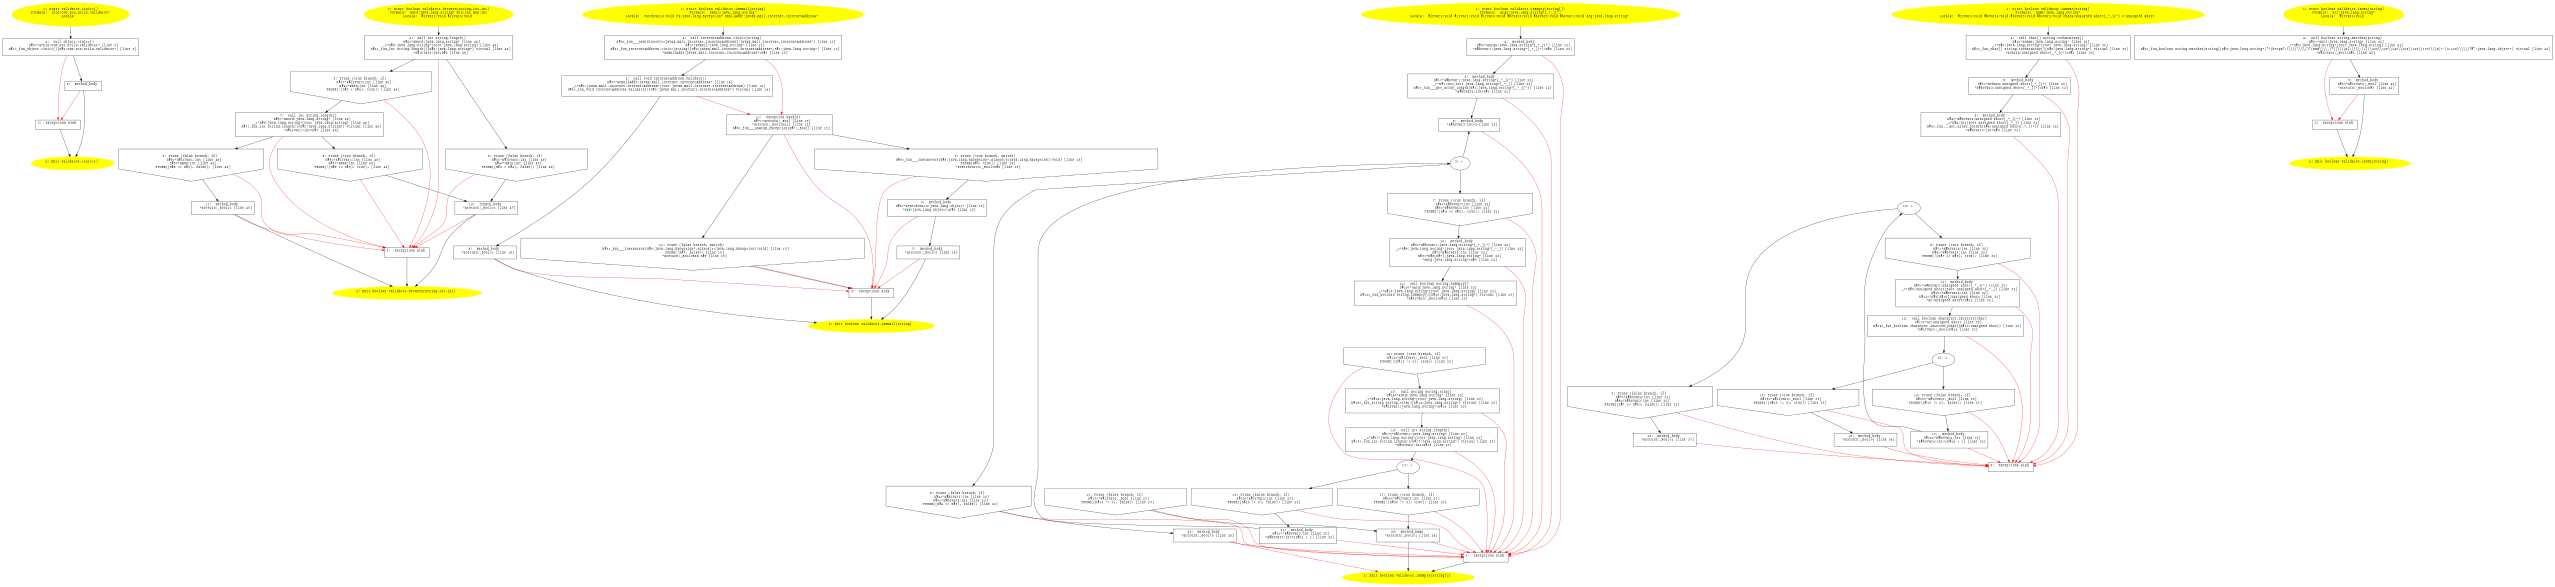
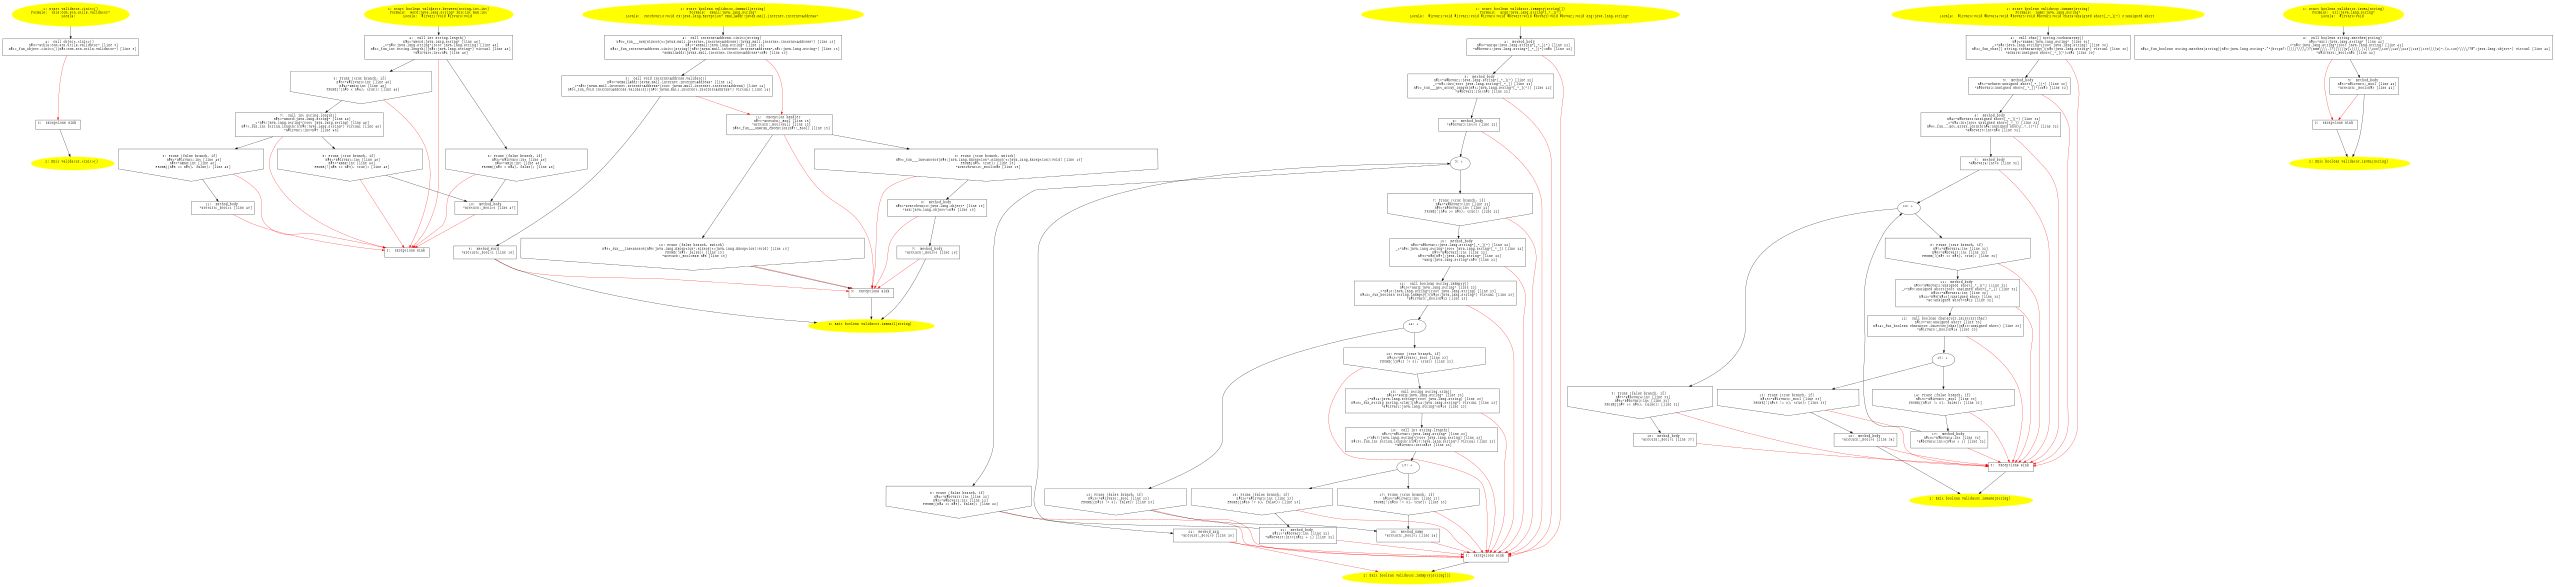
node "5:  method_body": removed
edge "9: +" -> "6:  method_body *&$bcvar3:int=0 [line 22]": reversed
node "7:  method_body *&$bcvar4:int=0 [line 32]": added
node "10:  length_body *&return:_Bool=0 [line 47]": label "10:  length_body *&return:_Bool=0 [line 47]" -> "10:  method_body *&return:_Bool=0 [line 47]"
node "8:  method_body *&return:_Bool=1 [line 18]": label "8:  method_body *&return:_Bool=1 [line 18]" -> "8:  method_word *&return:_Bool=1 [line 18]"
node "2: Exit boolean Validator.between(String,int,int)": removed
node "14: +": added
node "2: Exit boolean Validator.isName(String)": added
node "22:  method_body *&return:_Bool=0 [line 26]": label "22:  method_body *&return:_Bool=0 [line 26]" -> "22:  method_arg *&return:_Bool=0 [line 26]"
edge "20:  method_name *&return:_Bool=1 [line 24]" -> "2: Exit boolean Validator.isEmpty(String[])": removed
